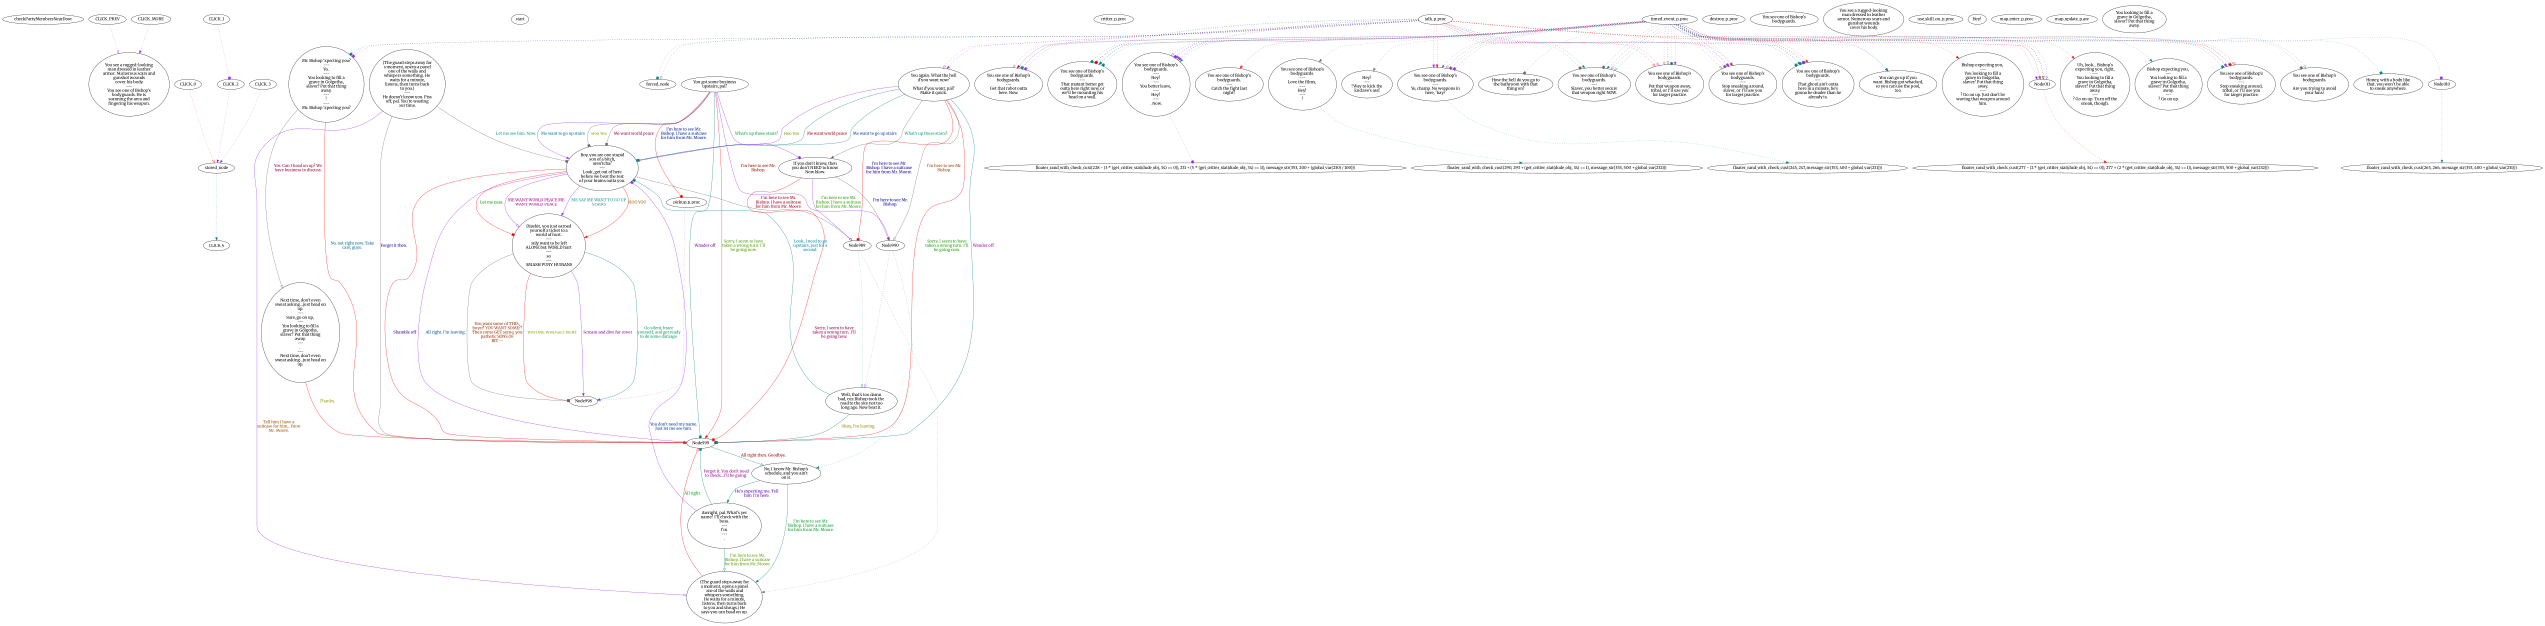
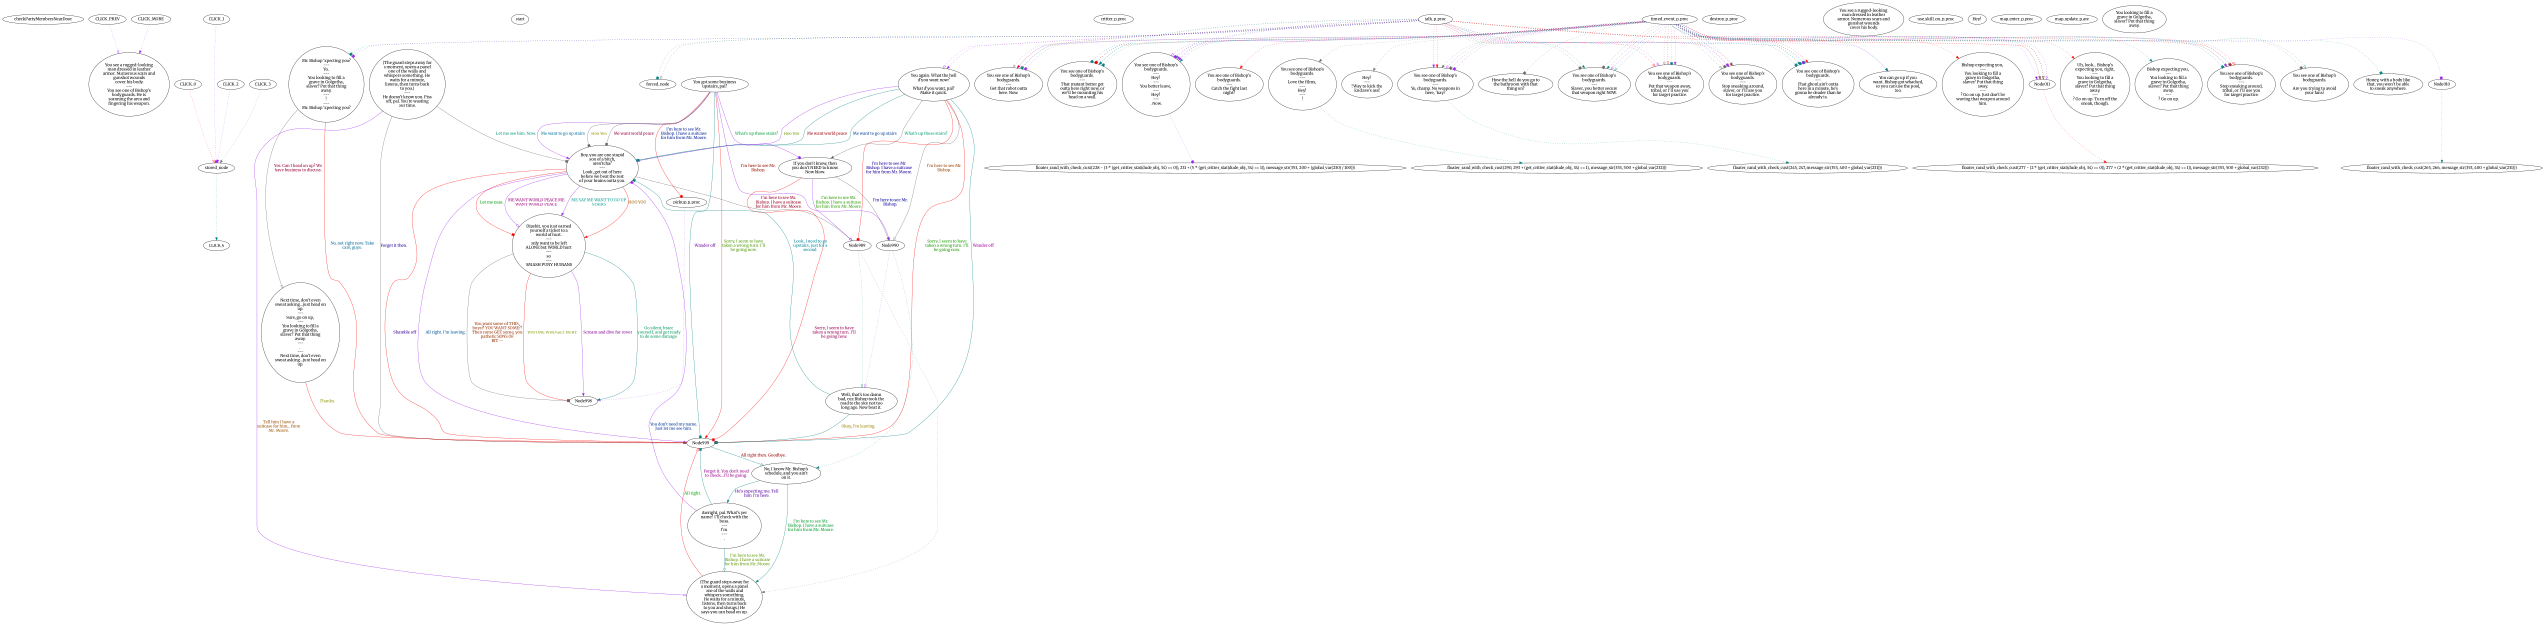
node "You see one of Bishop's bodyguards.": removed
edge "CLICK_1" -> "CLICK_2": now "CLICK_1" -> "stored_node"
